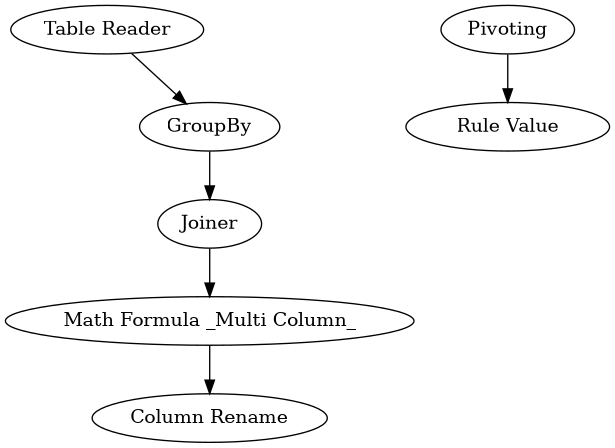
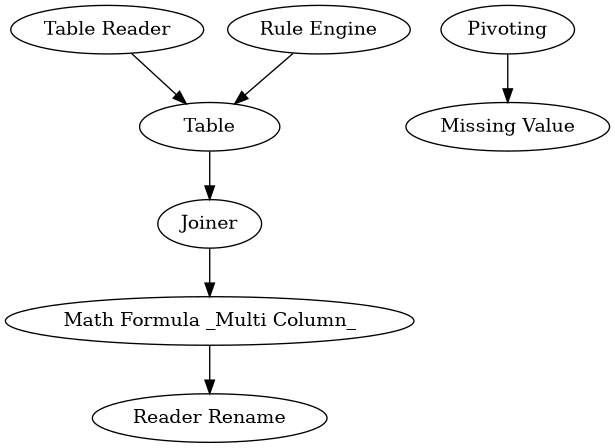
node "Rule Engine": added
node "GroupBy": label "GroupBy" -> "Table"
node "Rule Value": label "Rule Value" -> "Missing Value"
node "Column Rename": label "Column Rename" -> "Reader Rename"
